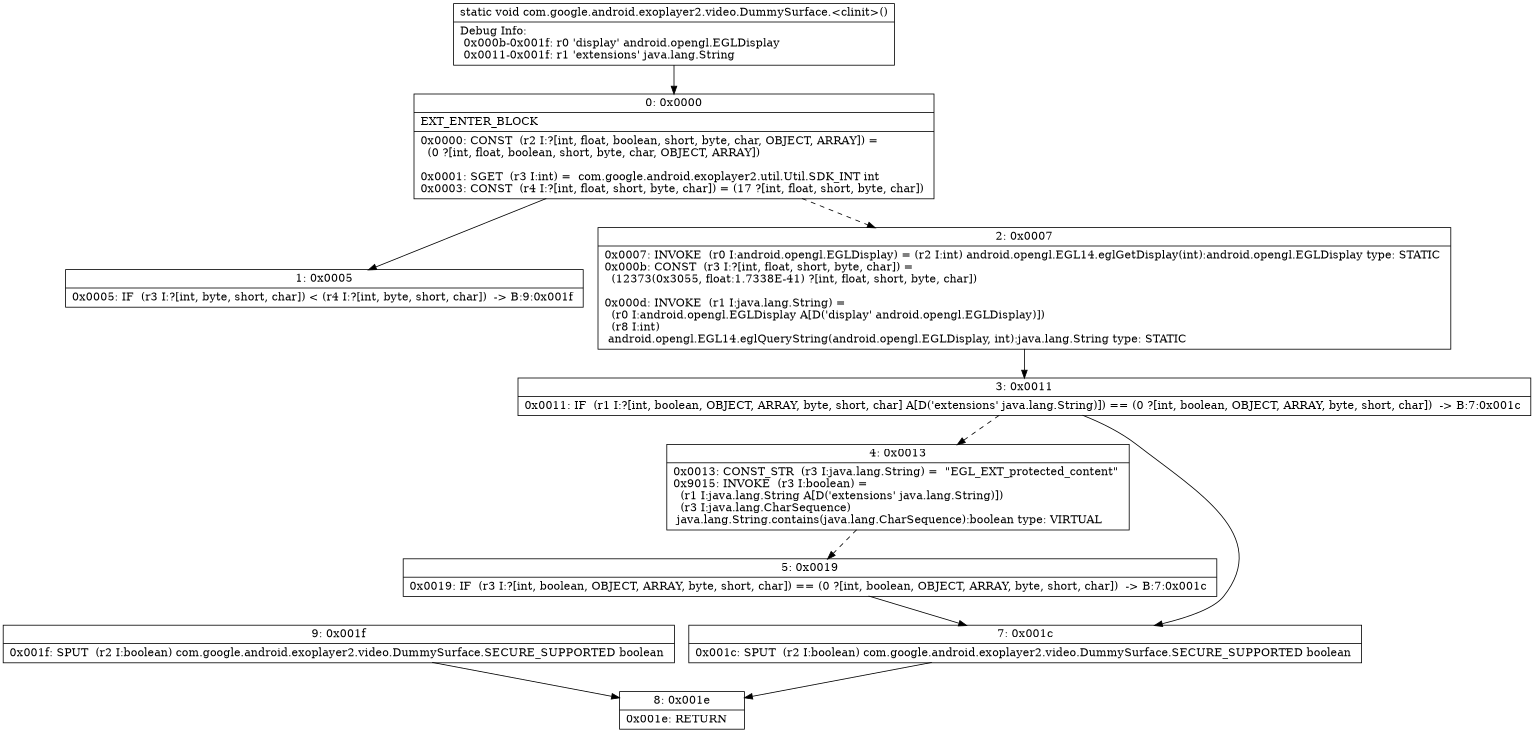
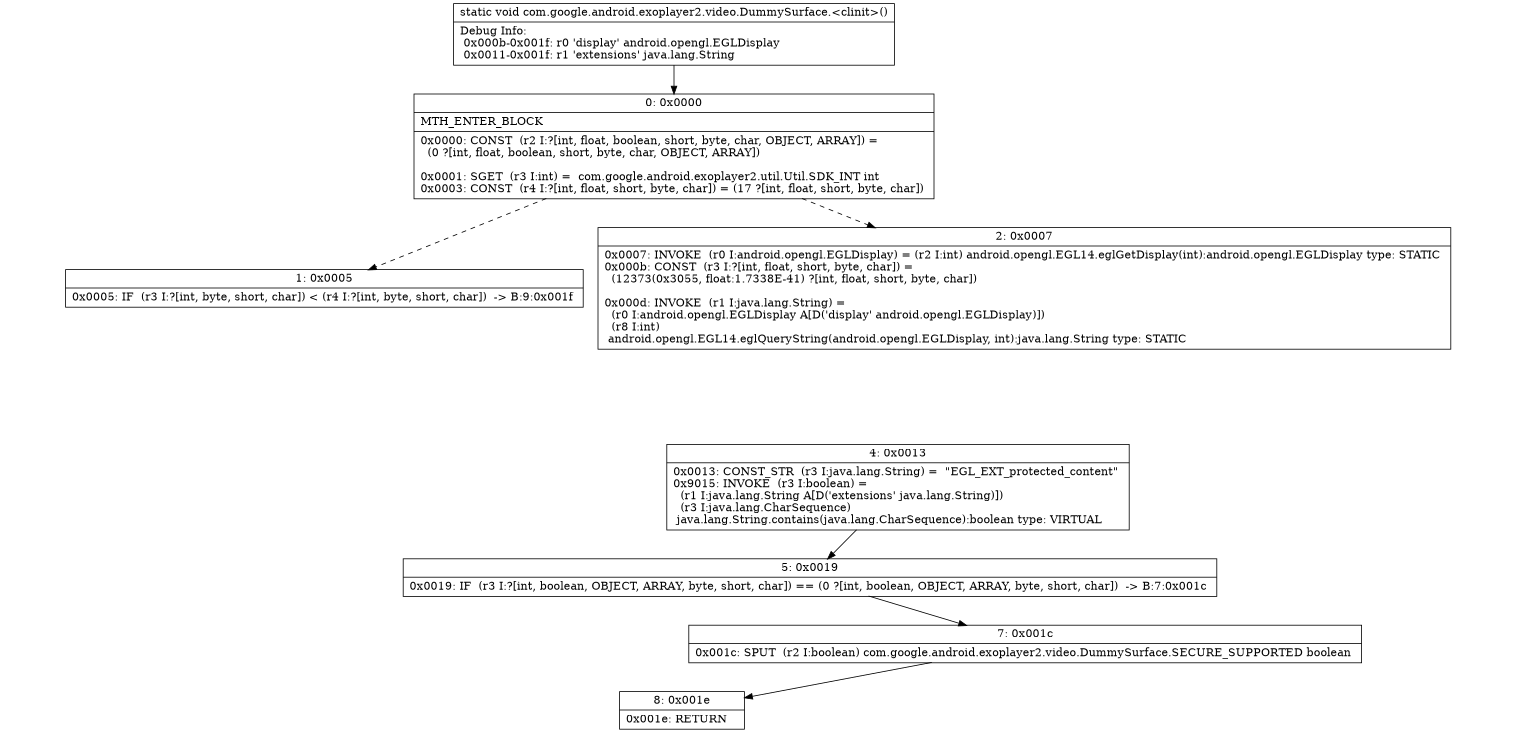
node "0: 0x0000": text "EXT_ENTER_BLOCK" -> "MTH_ENTER_BLOCK"
edge "0: 0x0000" -> "1: 0x0005": style solid -> dashed
node "3: 0x0011": removed
edge "4: 0x0013" -> "5: 0x0019": style dashed -> solid
node "9: 0x001f": removed
